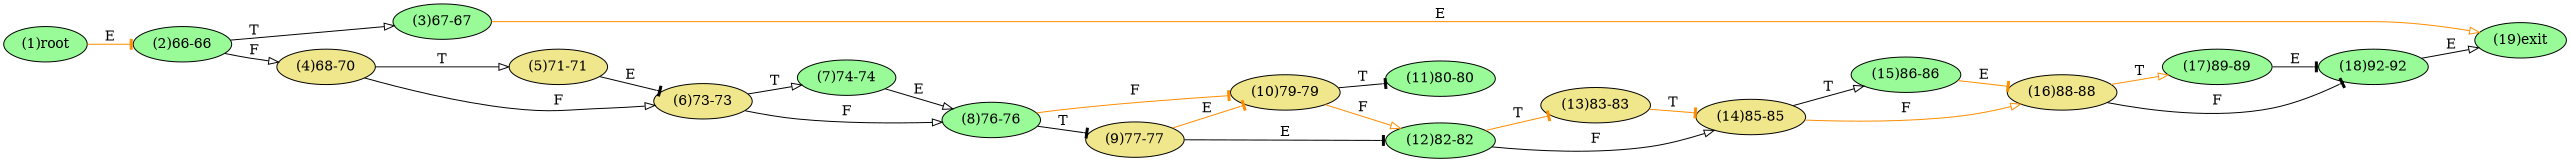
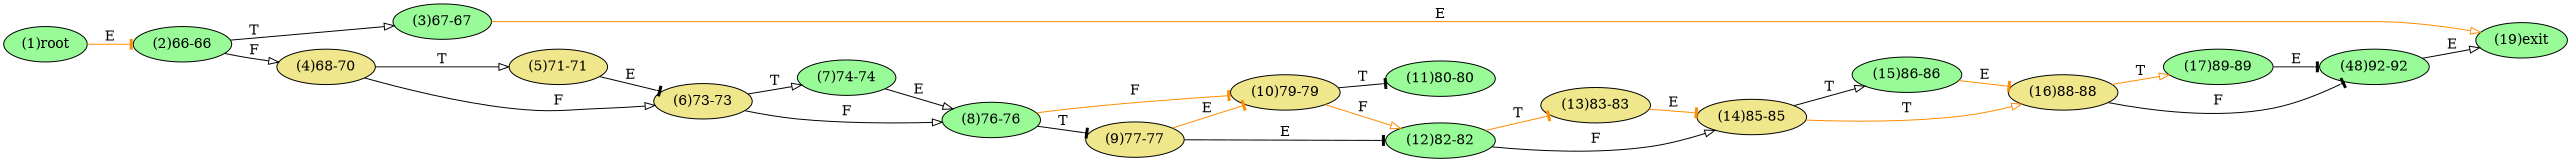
node "(18)92-92": label "(18)92-92" -> "(48)92-92"
edge "(13)83-83" -> "(14)85-85": label "T" -> "E"
edge "(14)85-85" -> "(16)88-88": label "F" -> "T"
